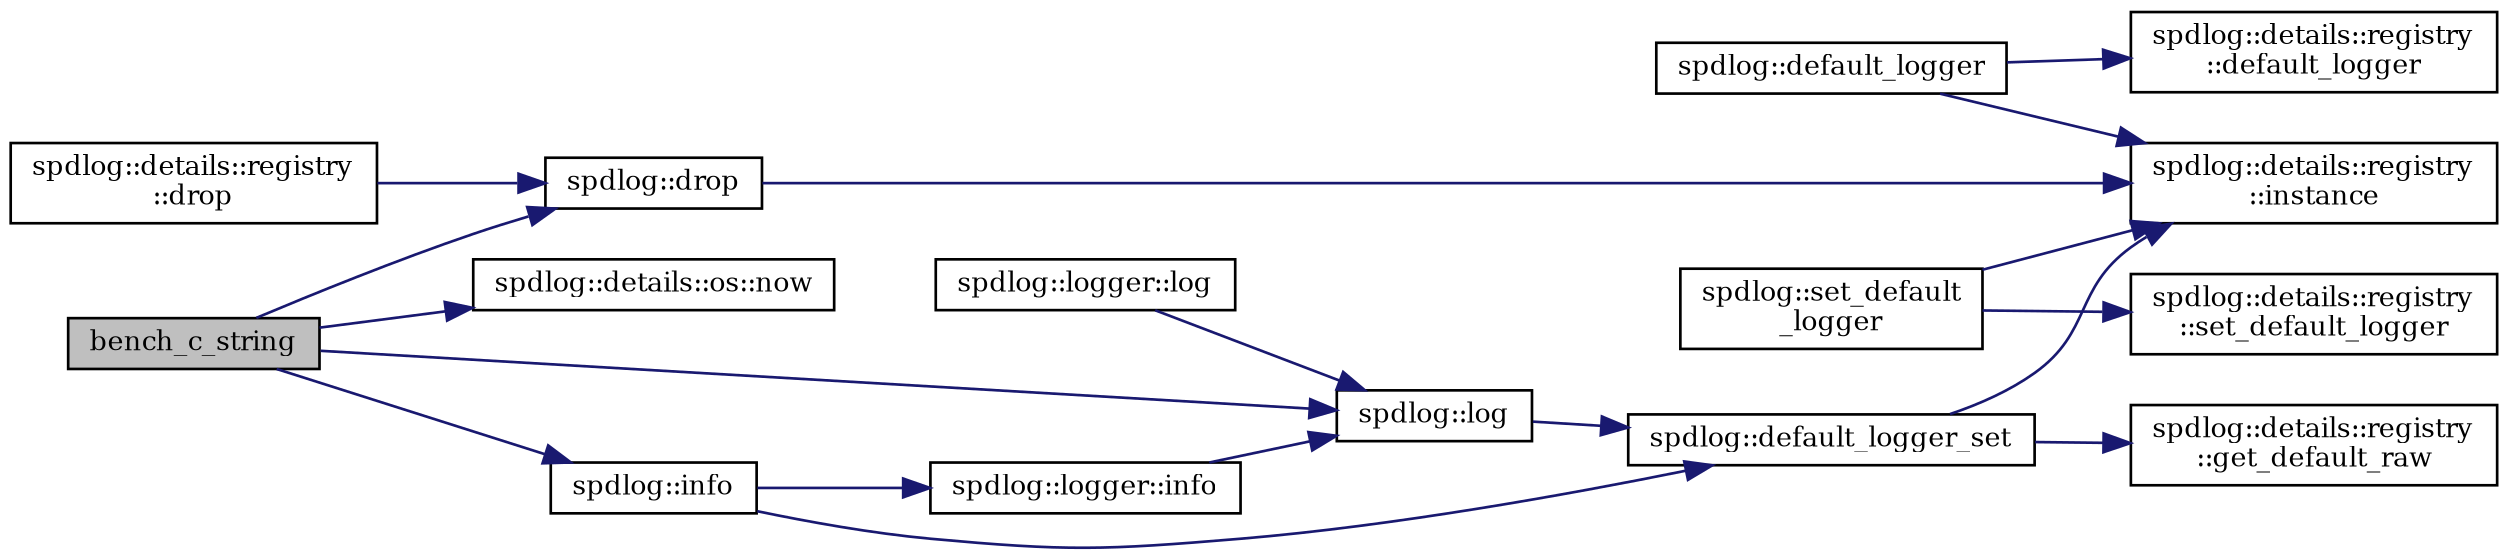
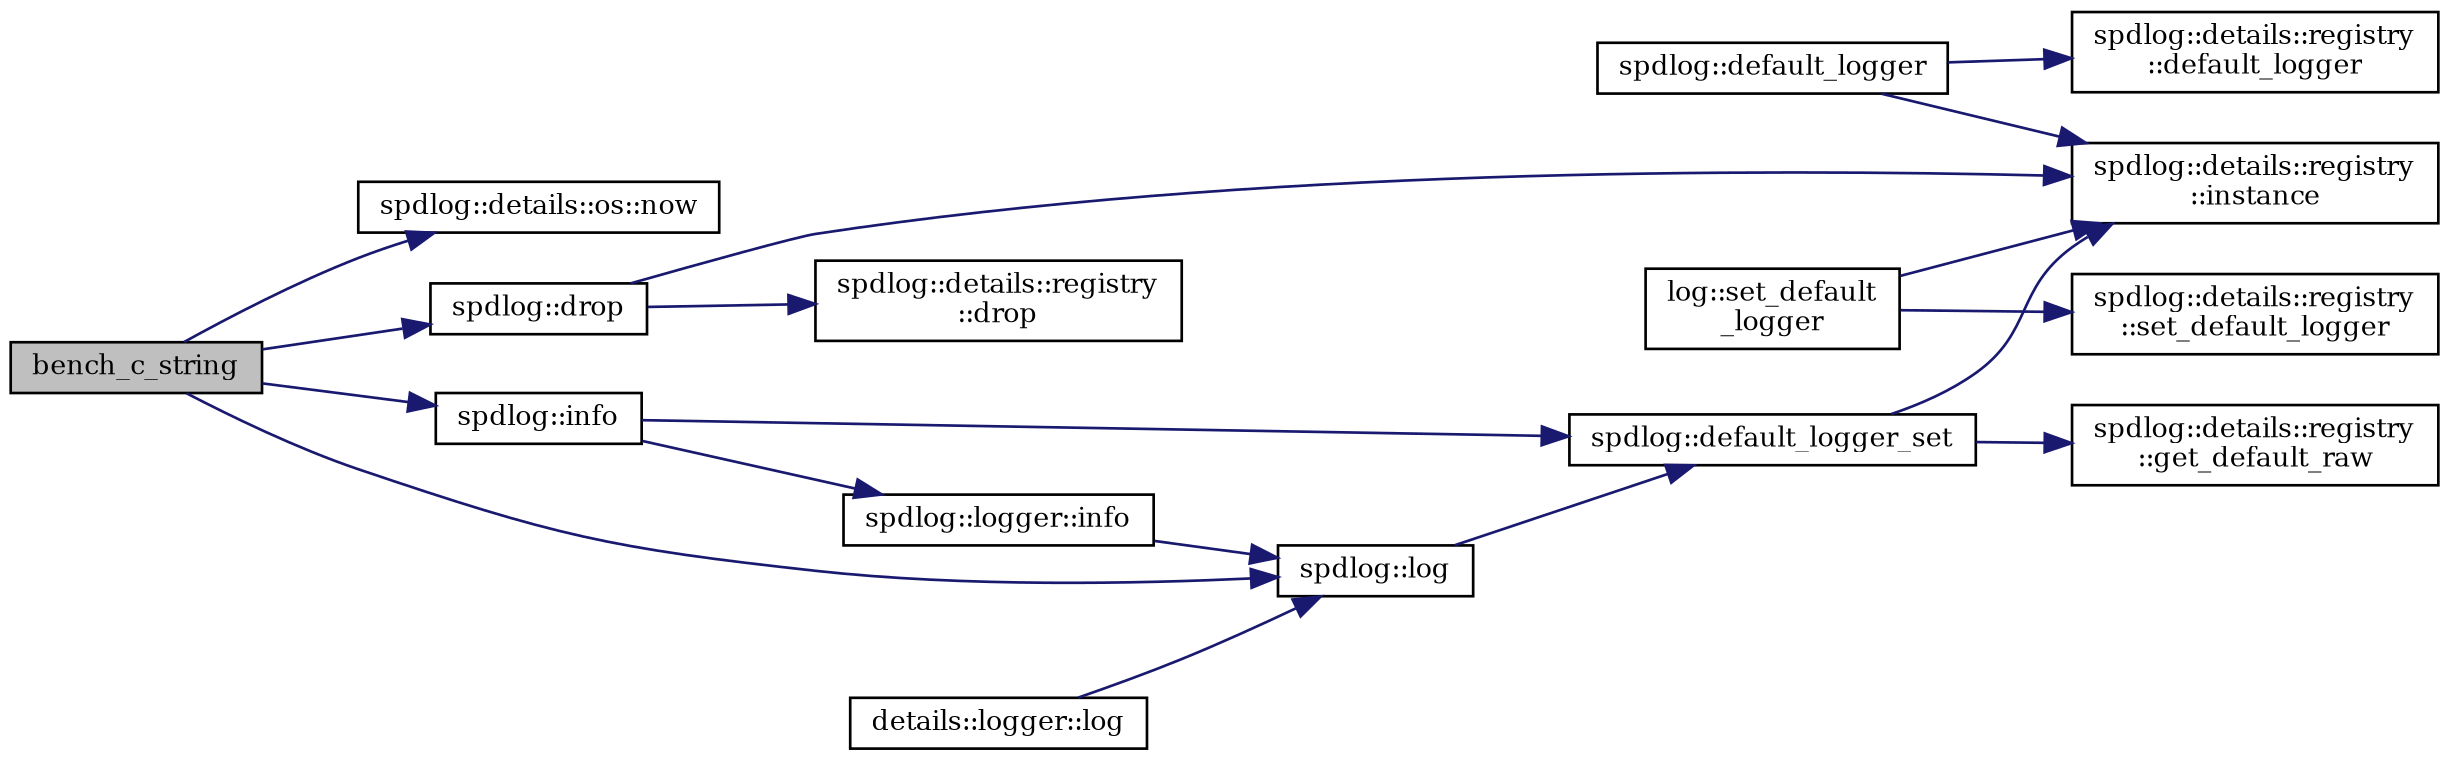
edge "spdlog::details::registry ::drop" -> "spdlog::drop": reversed
node "spdlog::logger::log": label "spdlog::logger::log" -> "details::logger::log"
node "spdlog::set_default _logger": label "spdlog::set_default _logger" -> "log::set_default _logger"
